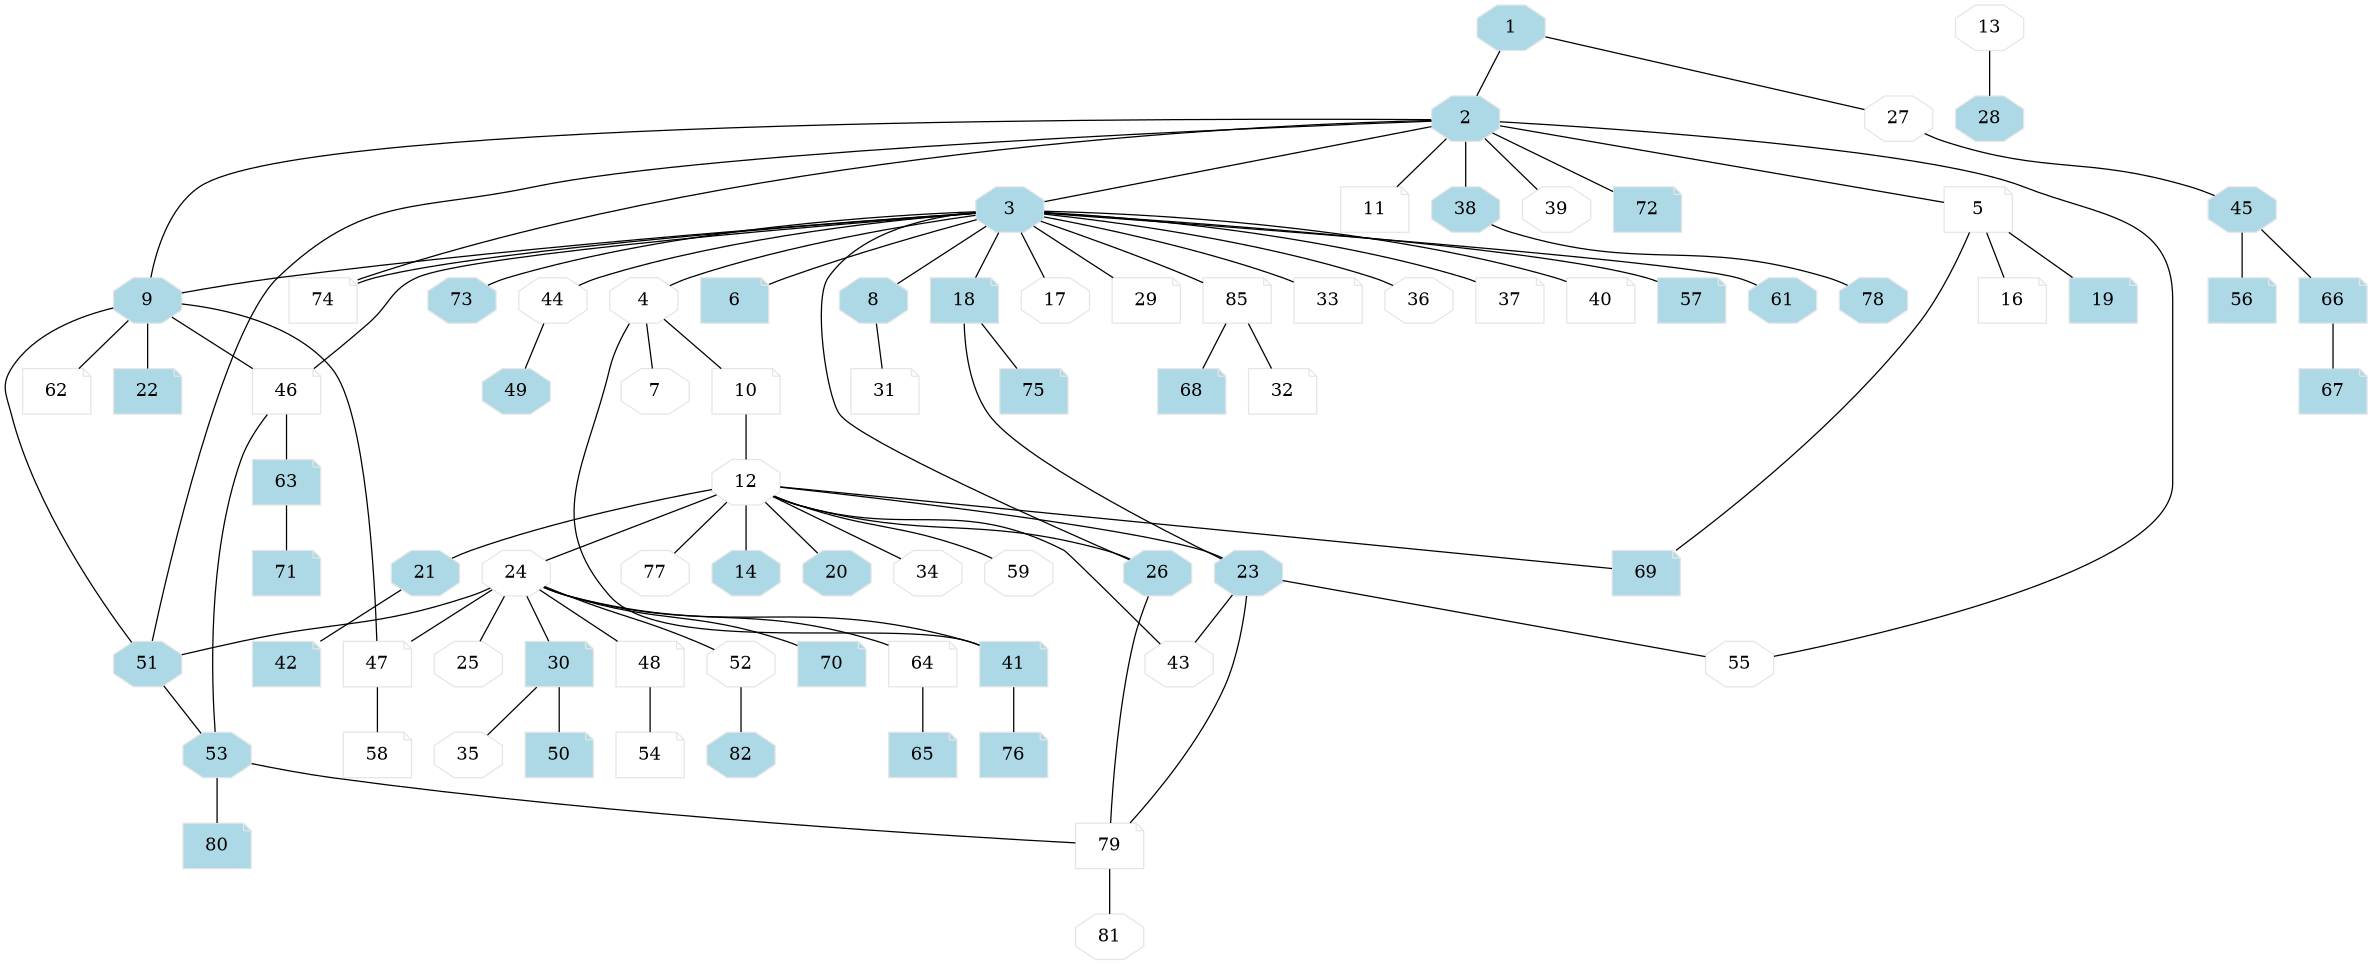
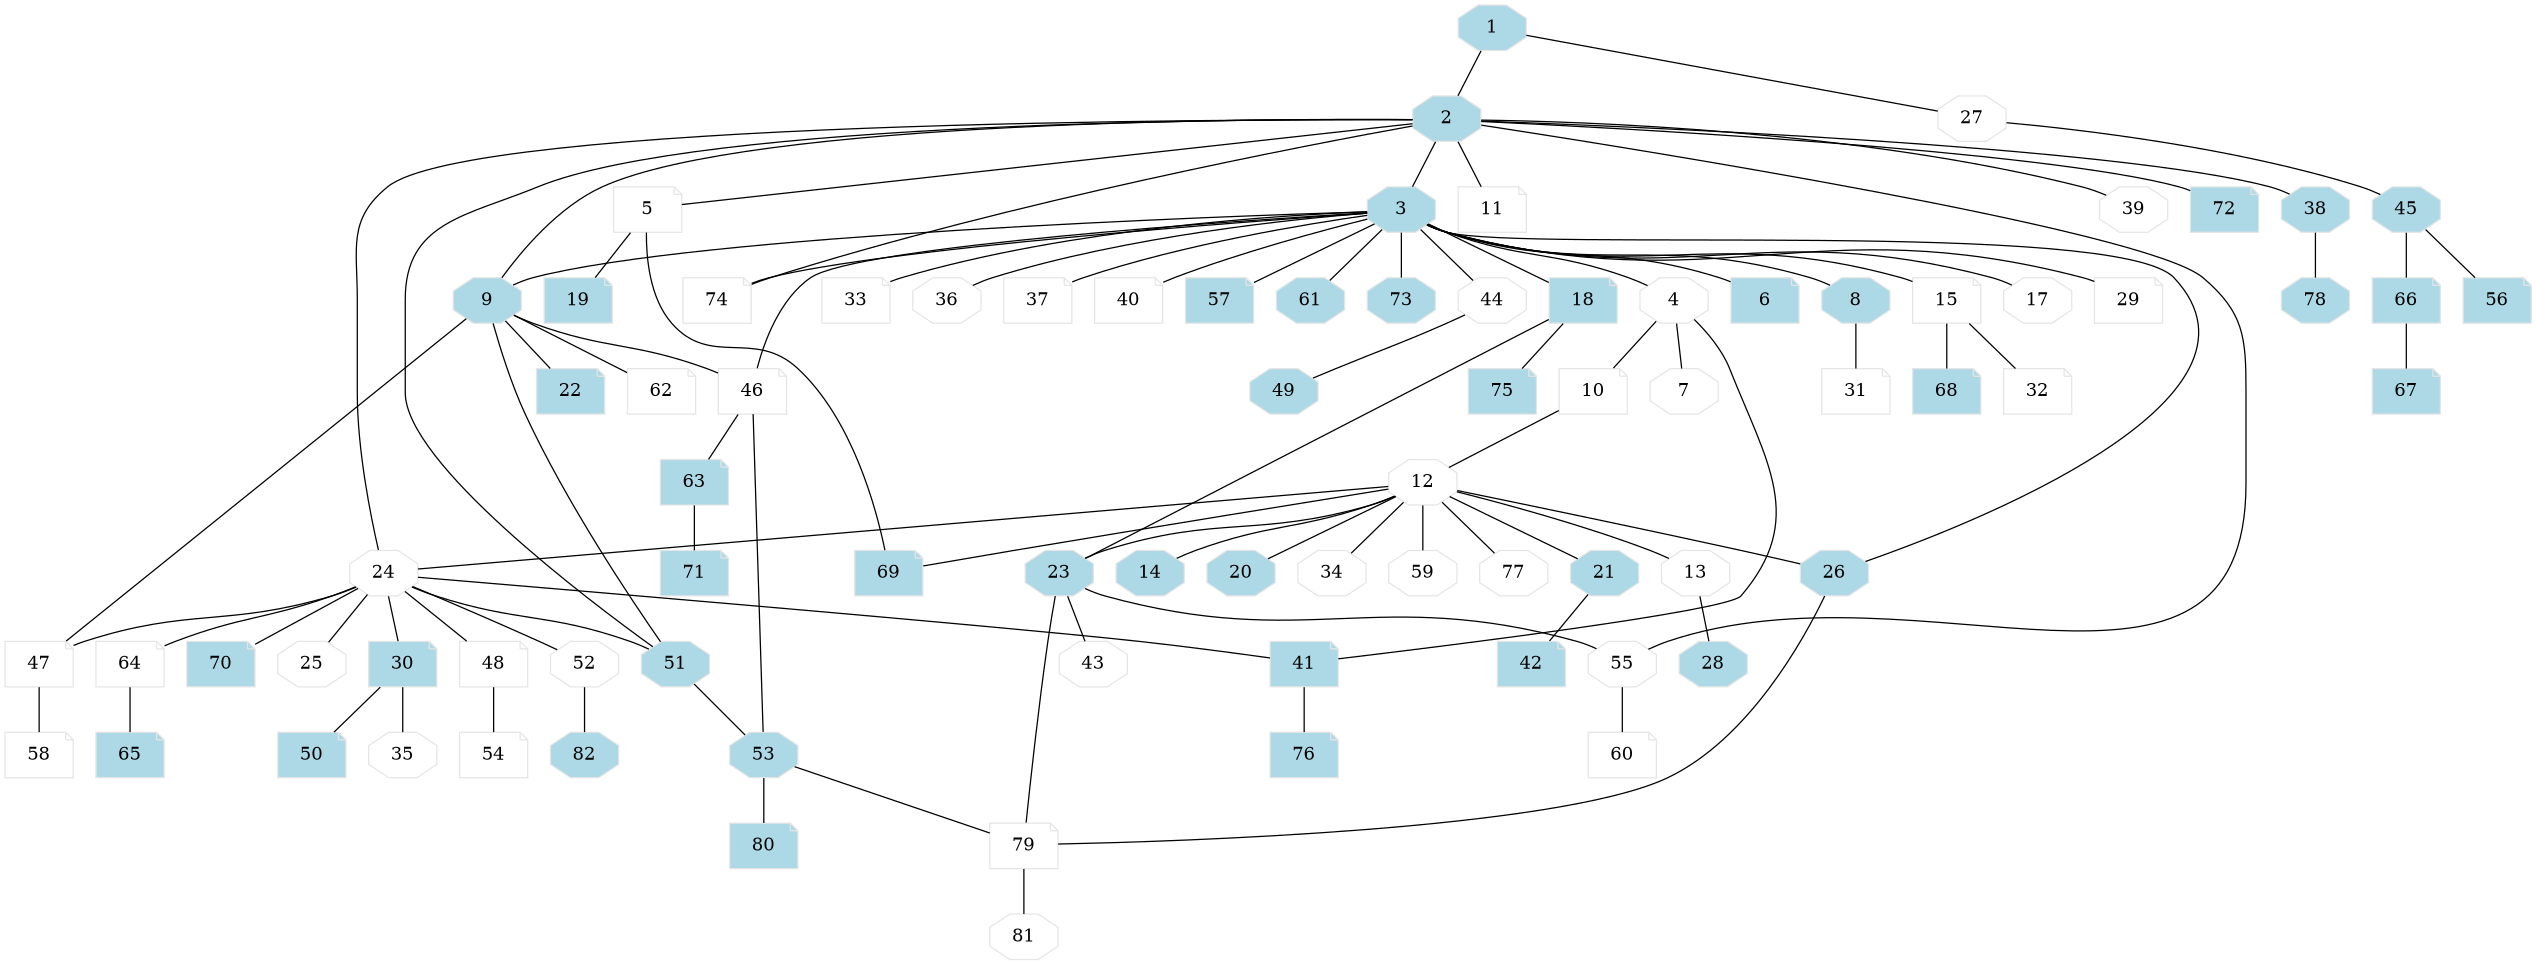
edge "2" -- "24": added
node "85": label "85" -> "15"
node "16": removed
edge "12" -- "43": now "12" -- "13"
node "60": added
